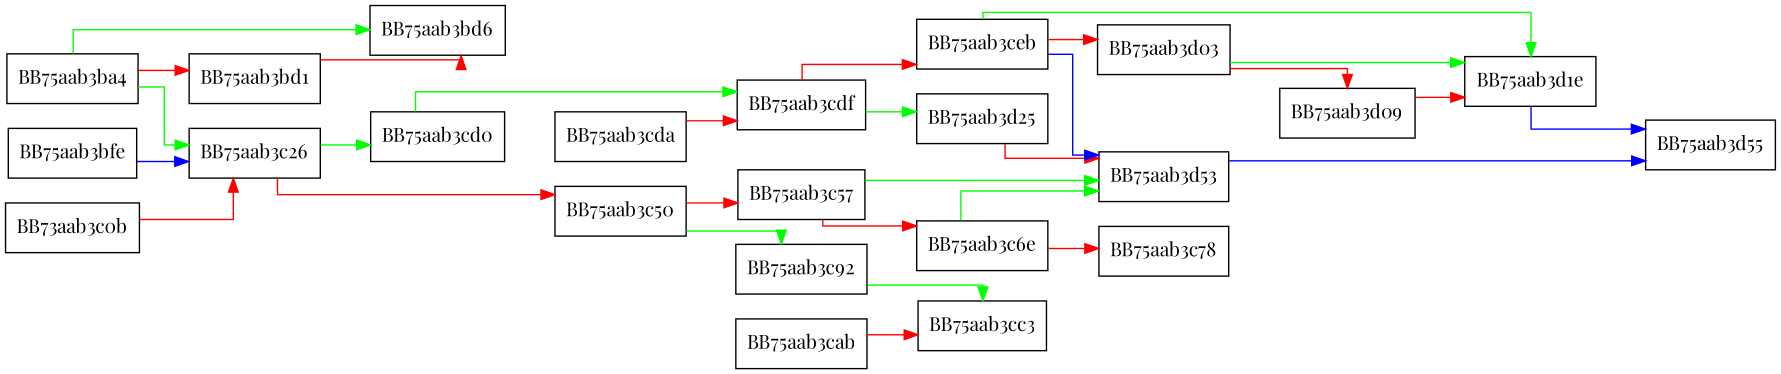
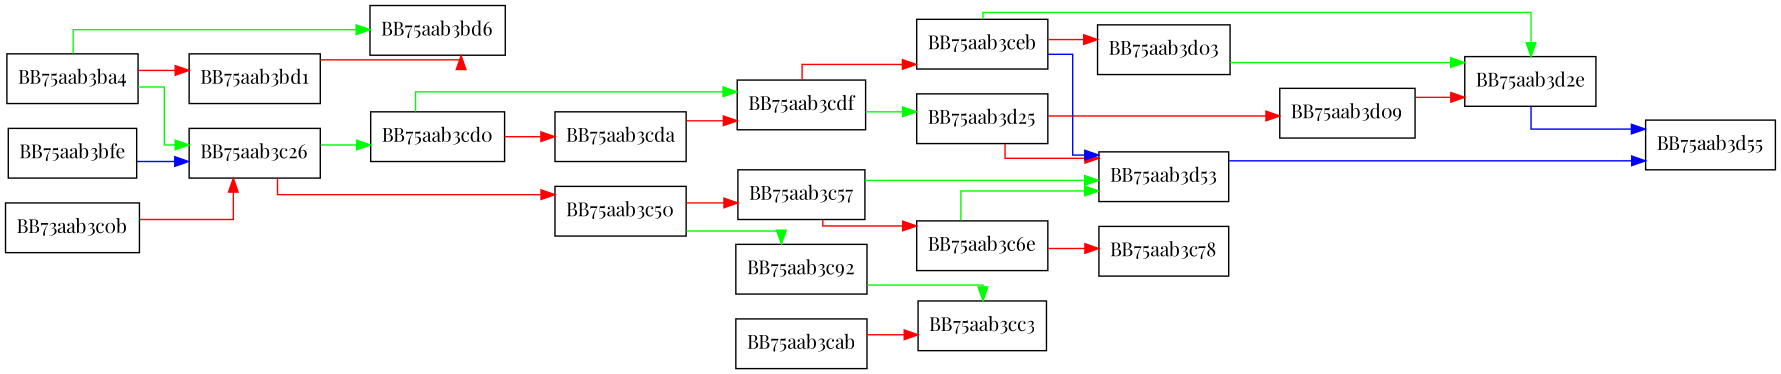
edge "BB75aab3d03" -> "BB75aab3d09": now "BB75aab3d25" -> "BB75aab3d09"
node "BB75aab3d1e": label "BB75aab3d1e" -> "BB75aab3d2e"
edge "BB75aab3cd0" -> "BB75aab3cda": added
